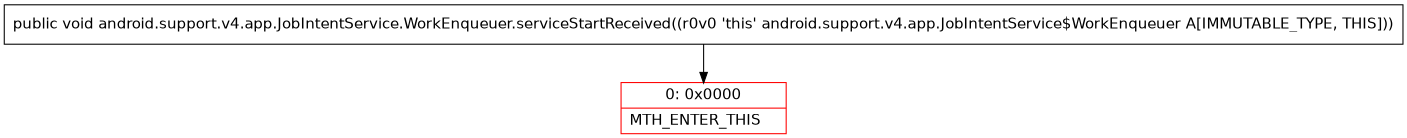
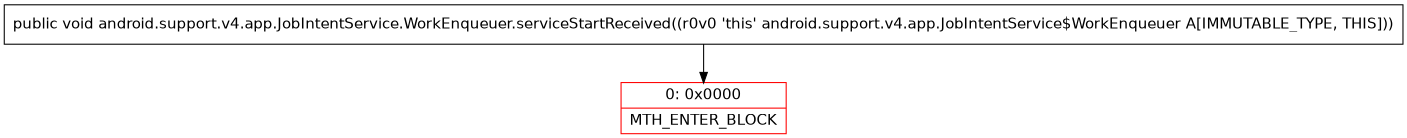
node "0: 0x0000": text "MTH_ENTER_THIS" -> "MTH_ENTER_BLOCK"
